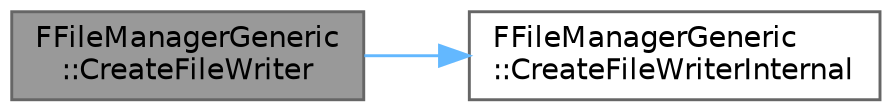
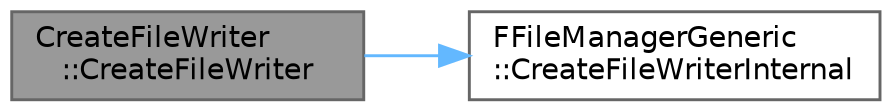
node "FFileManagerGeneric ::CreateFileWriter": label "FFileManagerGeneric ::CreateFileWriter" -> "CreateFileWriter ::CreateFileWriter"
